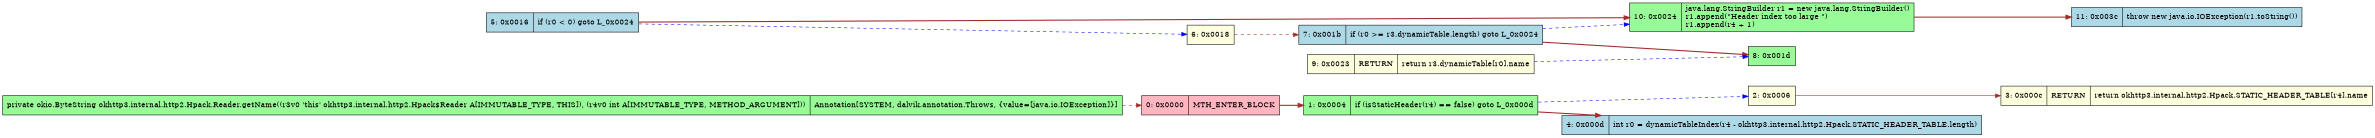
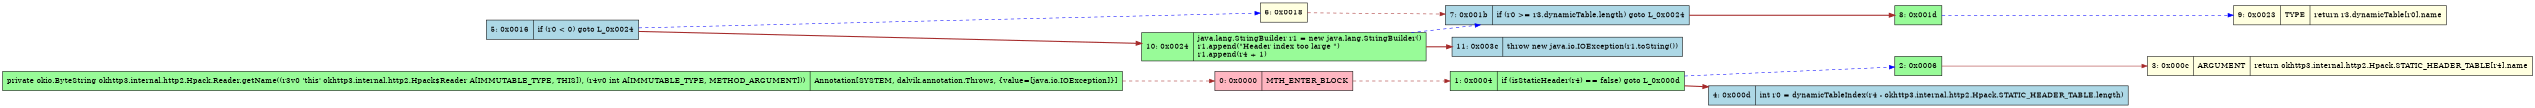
edge "7: 0x001b" -> "10: 0x0024": reversed
edge "9: 0x0023" -> "8: 0x001d": reversed
node "9: 0x0023": text "RETURN" -> "TYPE"
node "3: 0x000c": text "RETURN" -> "ARGUMENT"
node "2: 0x0006": fillcolor lightyellow -> palegreen
edge "0: 0x0000" -> "1: 0x0004": style bold -> dashed
